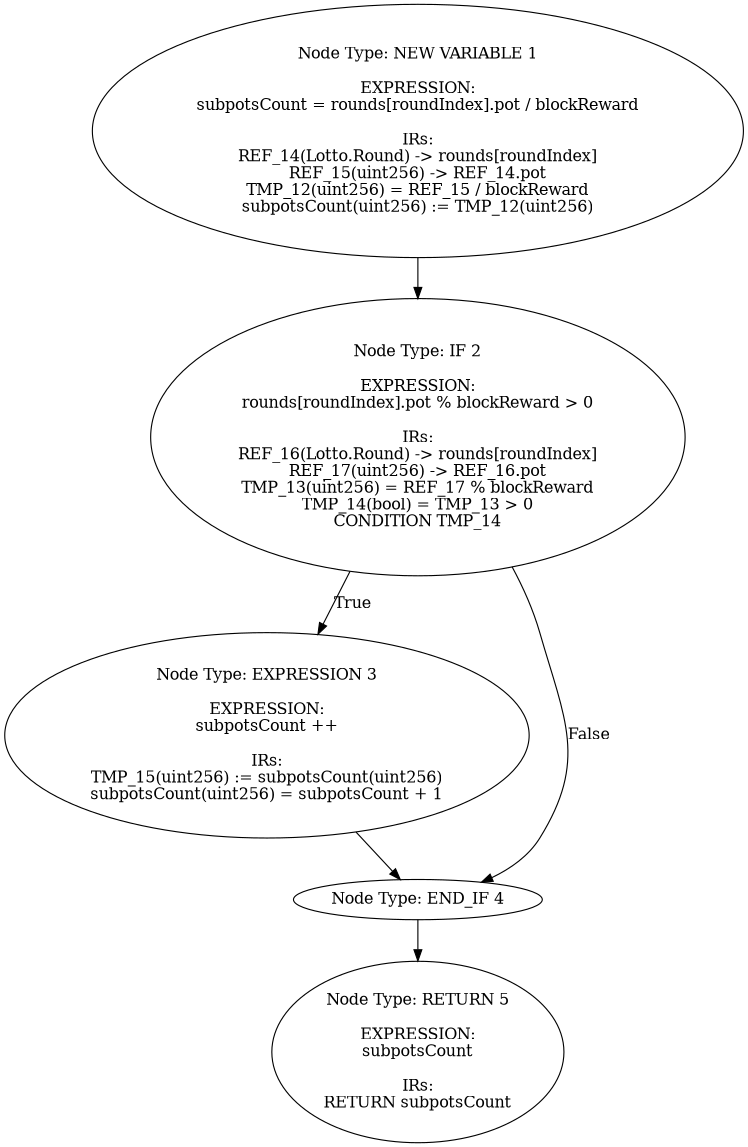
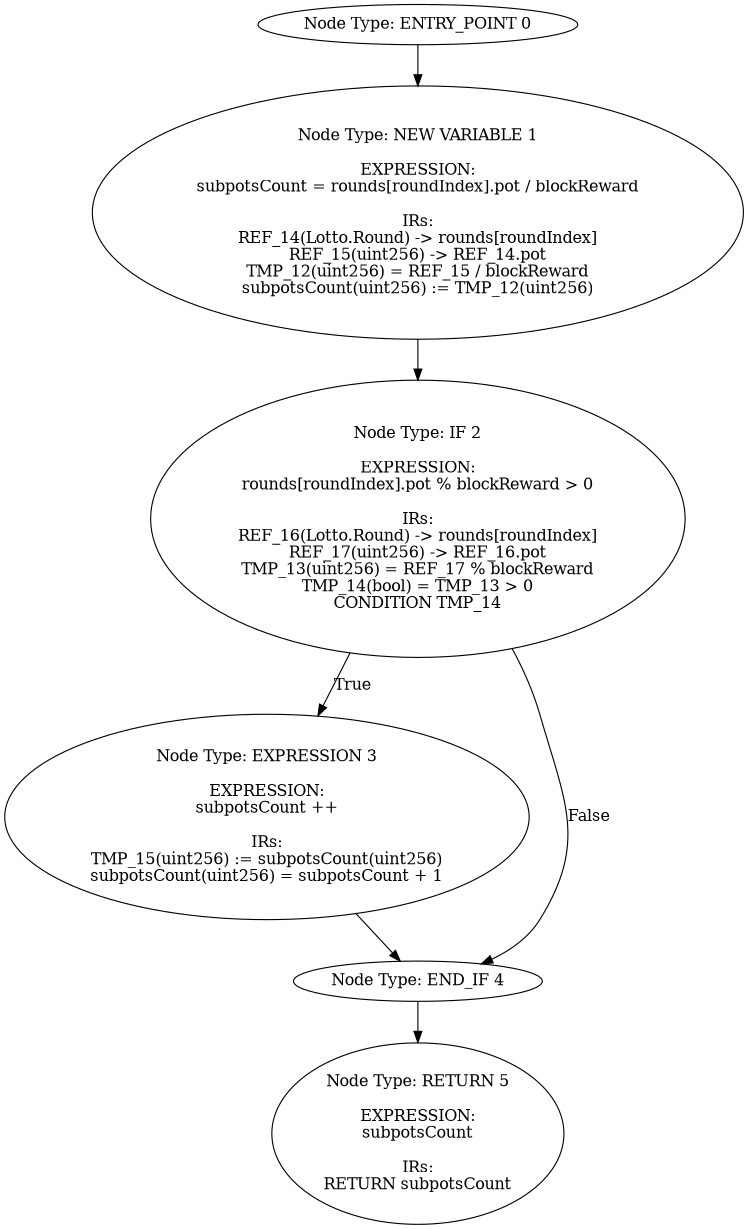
node "Node Type: ENTRY_POINT 0": added
